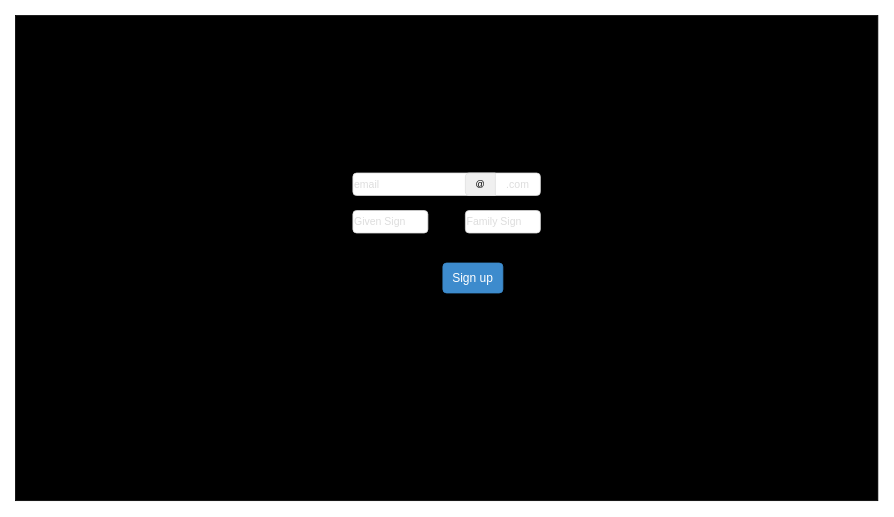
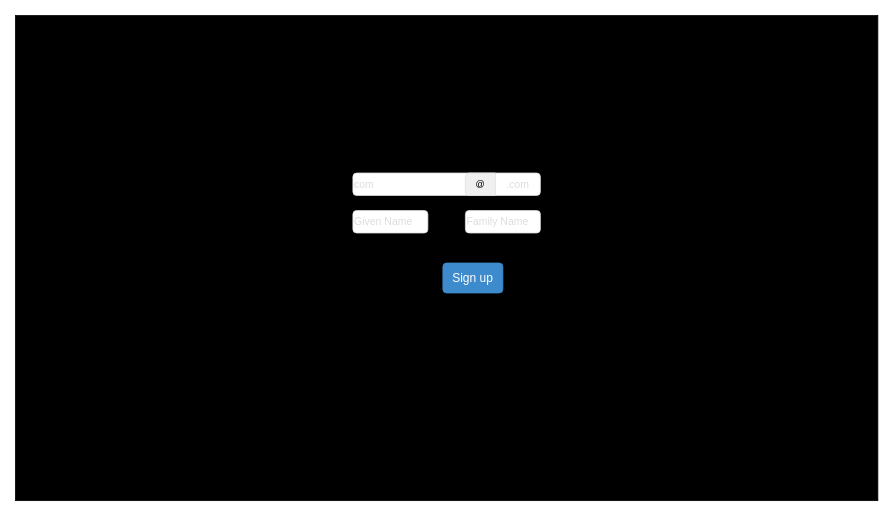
node "email": label "email" -> "com"
node "Given Sign": label "Given Sign" -> "Given Name"
node "Family Sign": label "Family Sign" -> "Family Name"
